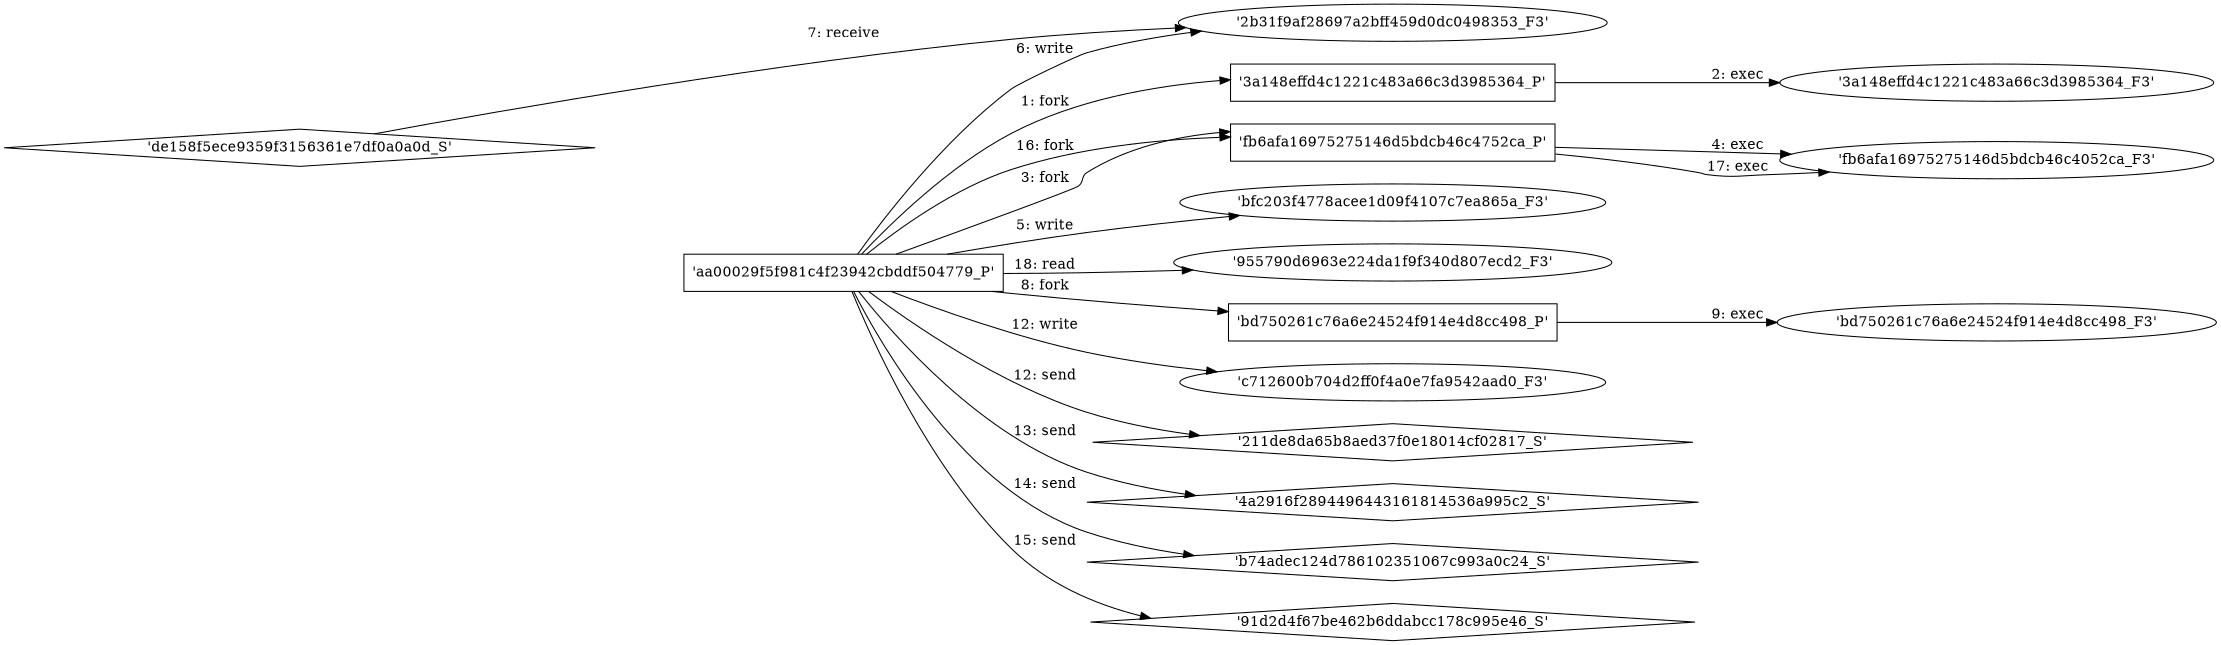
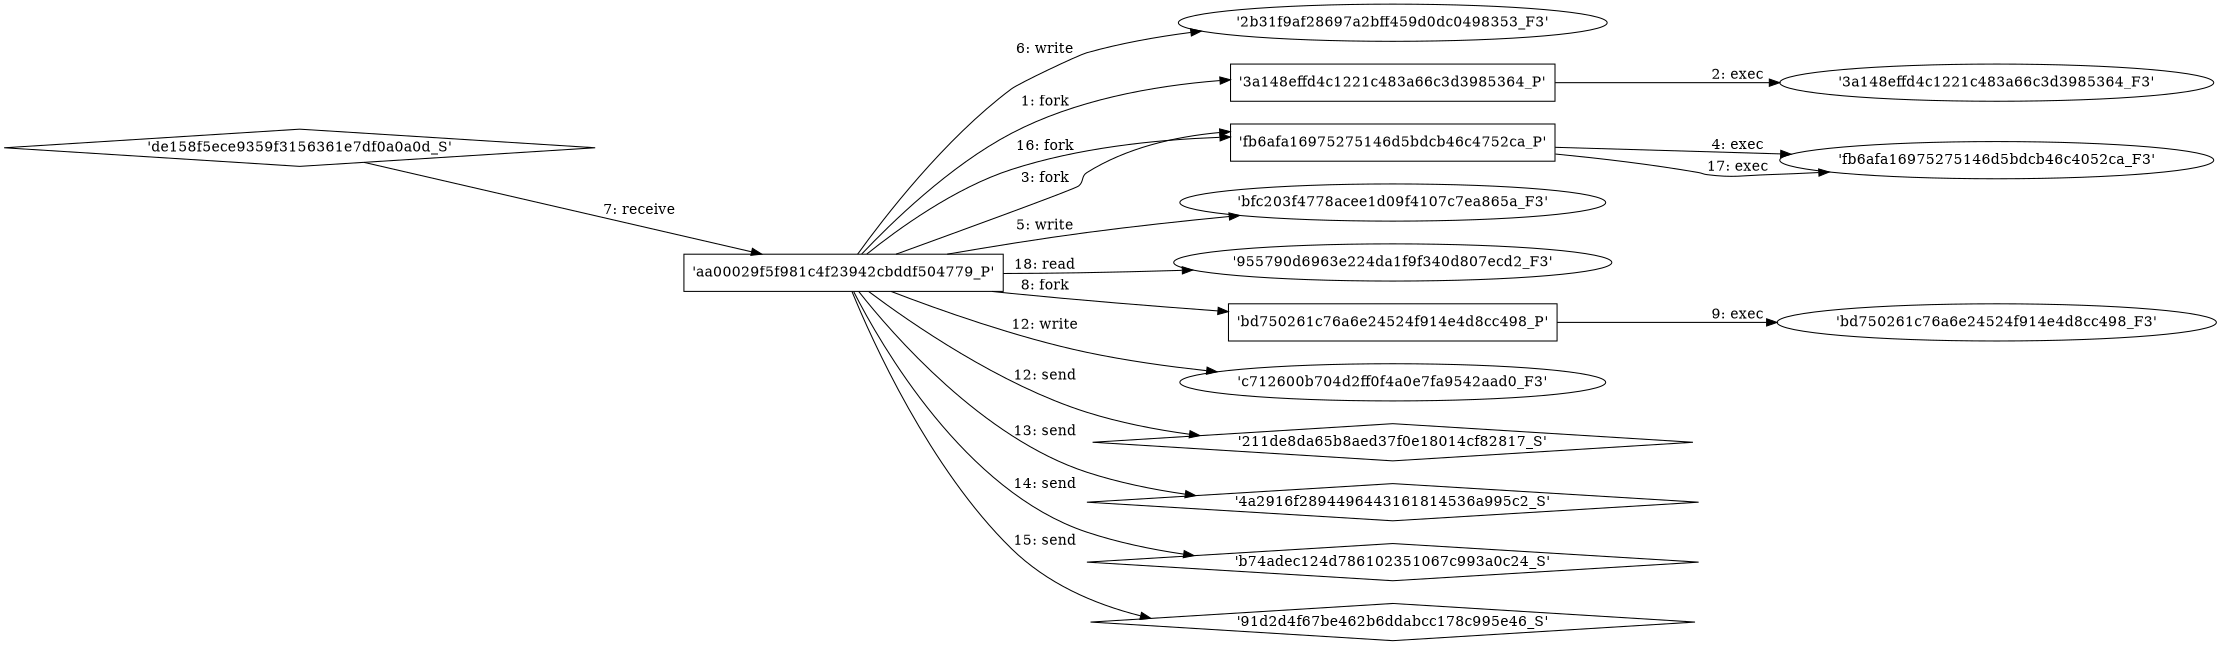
edge "'de158f5ece9359f3156361e7df0a0a0d_S'" -> "'2b31f9af28697a2bff459d0dc0498353_F3'": now "'de158f5ece9359f3156361e7df0a0a0d_S'" -> "'aa00029f5f981c4f23942cbddf504779_P'"
node "'211de8da65b8aed37f0e18014cf02817_S'": label "'211de8da65b8aed37f0e18014cf02817_S'" -> "'211de8da65b8aed37f0e18014cf82817_S'"
